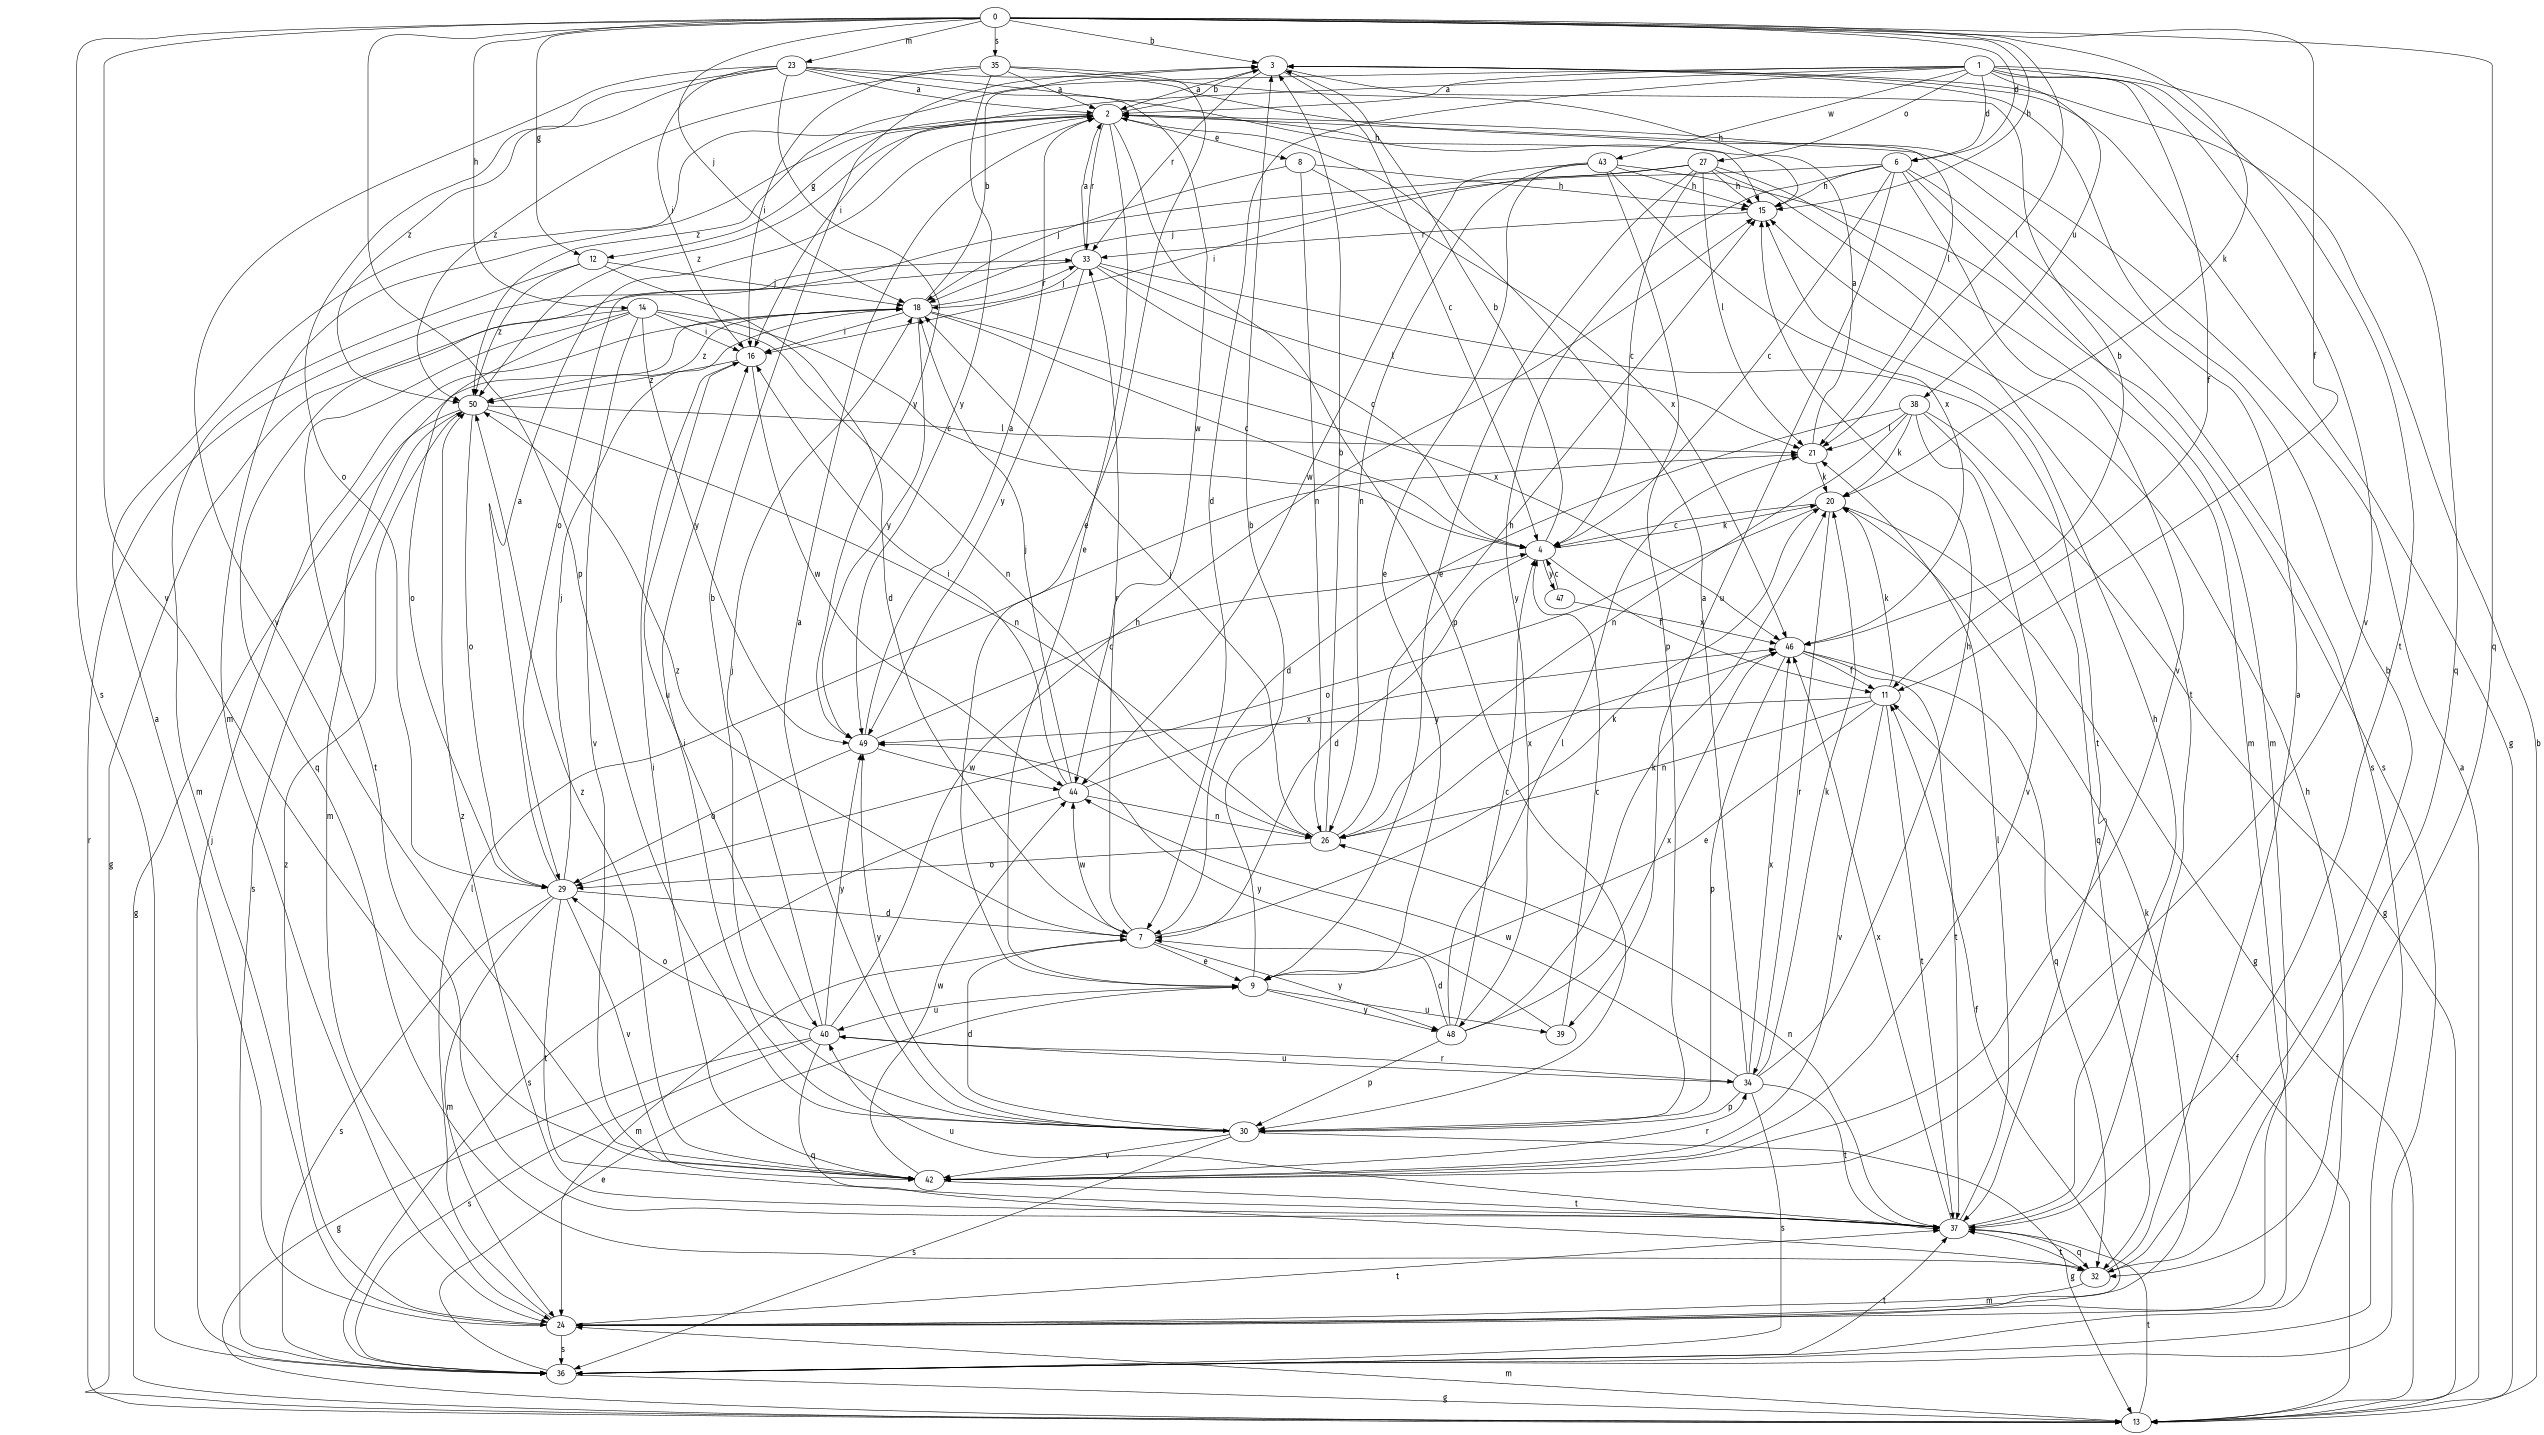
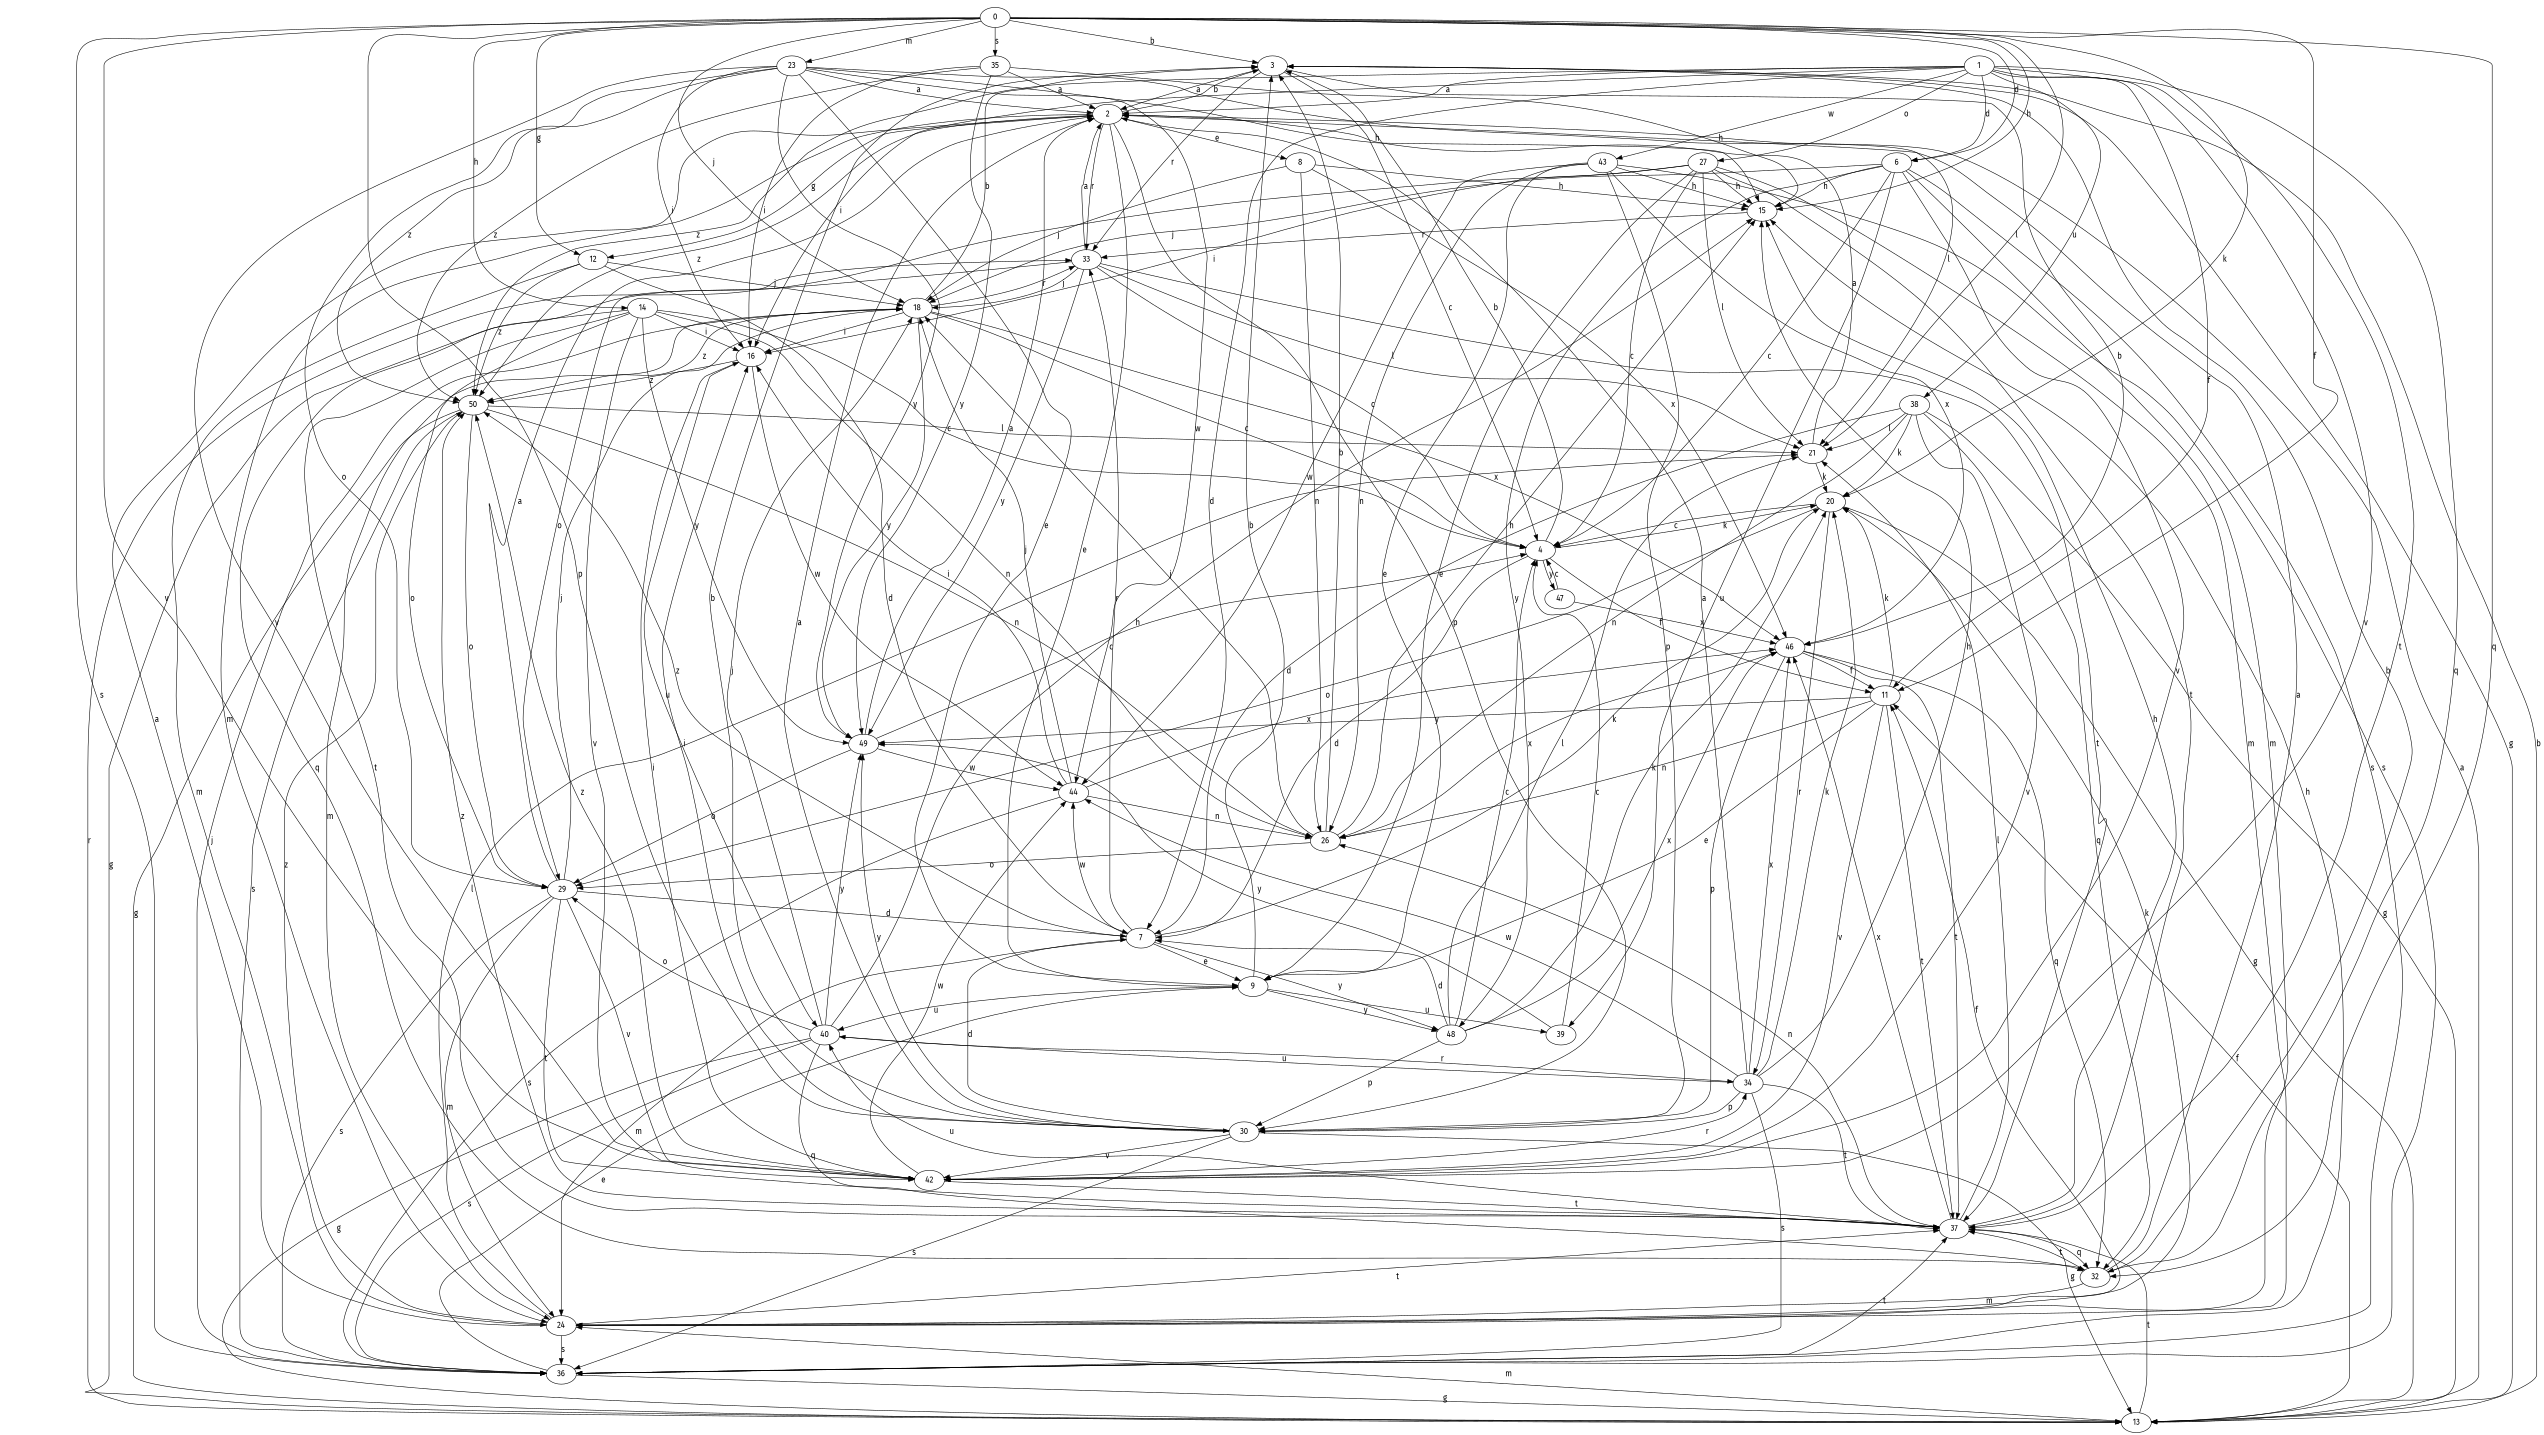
edge "35" -> "9": now "23" -> "9"
